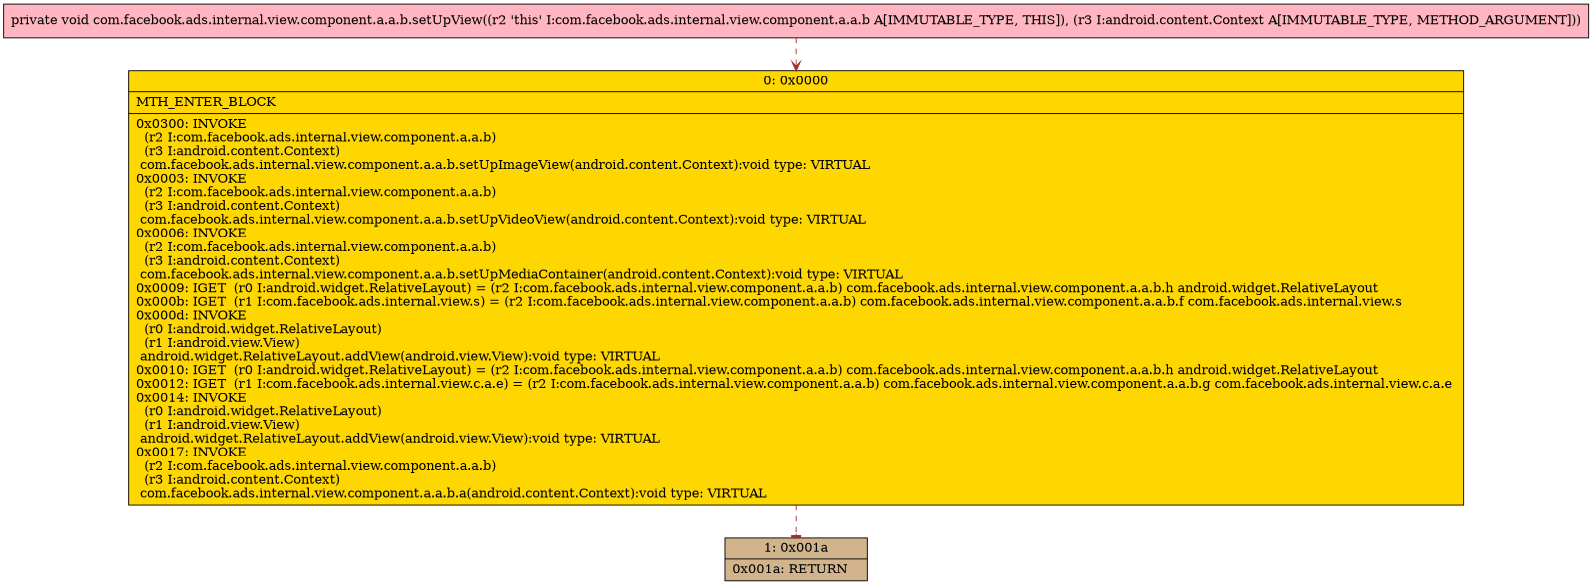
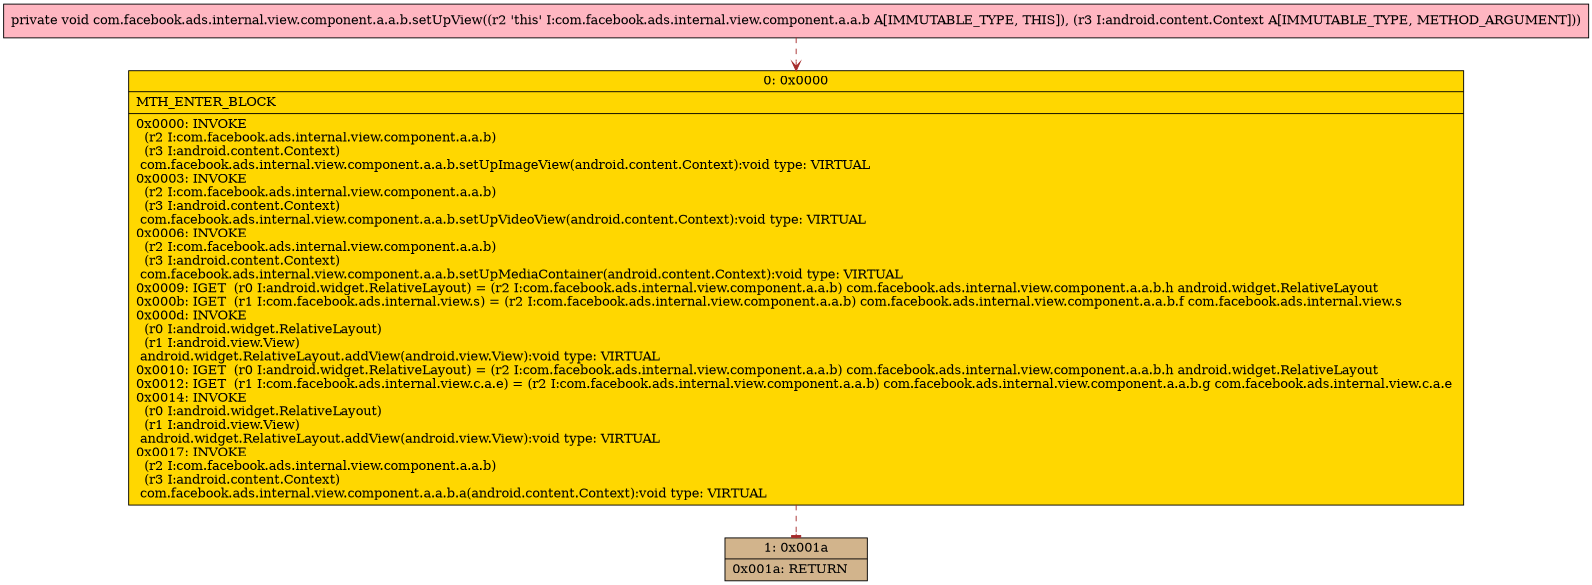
node "0: 0x0000": text "0x0300: INVOKE" -> "0x0000: INVOKE"
